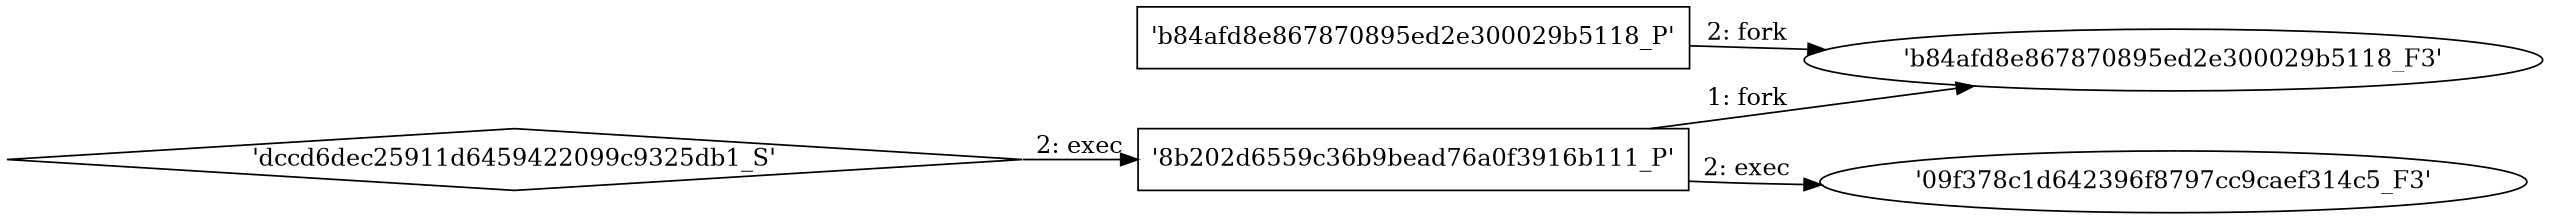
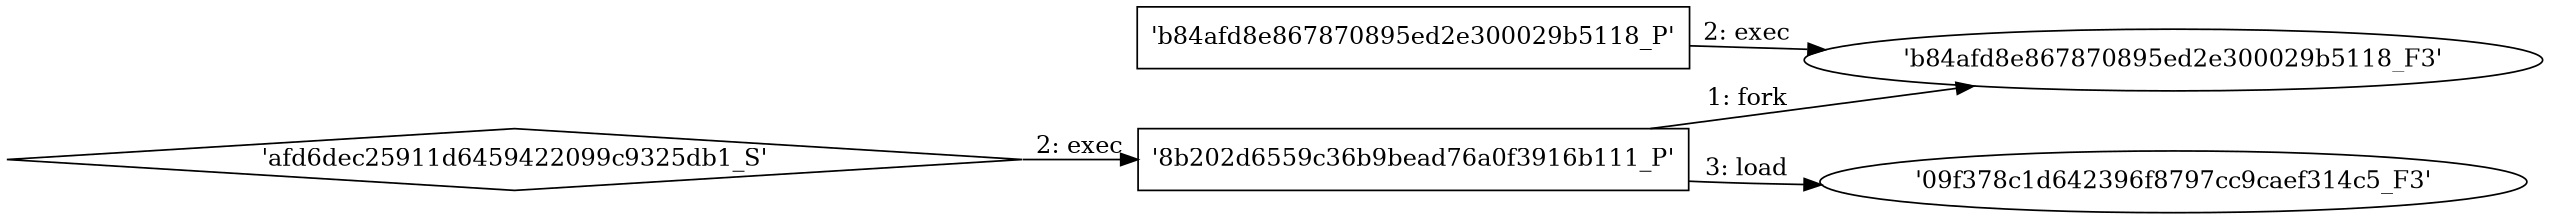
edge "'b84afd8e867870895ed2e300029b5118_P'" -> "'b84afd8e867870895ed2e300029b5118_F3'": label "2: fork" -> "2: exec"
node "'dccd6dec25911d6459422099c9325db1_S'": label "'dccd6dec25911d6459422099c9325db1_S'" -> "'afd6dec25911d6459422099c9325db1_S'"
edge "'8b202d6559c36b9bead76a0f3916b111_P'" -> "'09f378c1d642396f8797cc9caef314c5_F3'": label "2: exec" -> "3: load"
